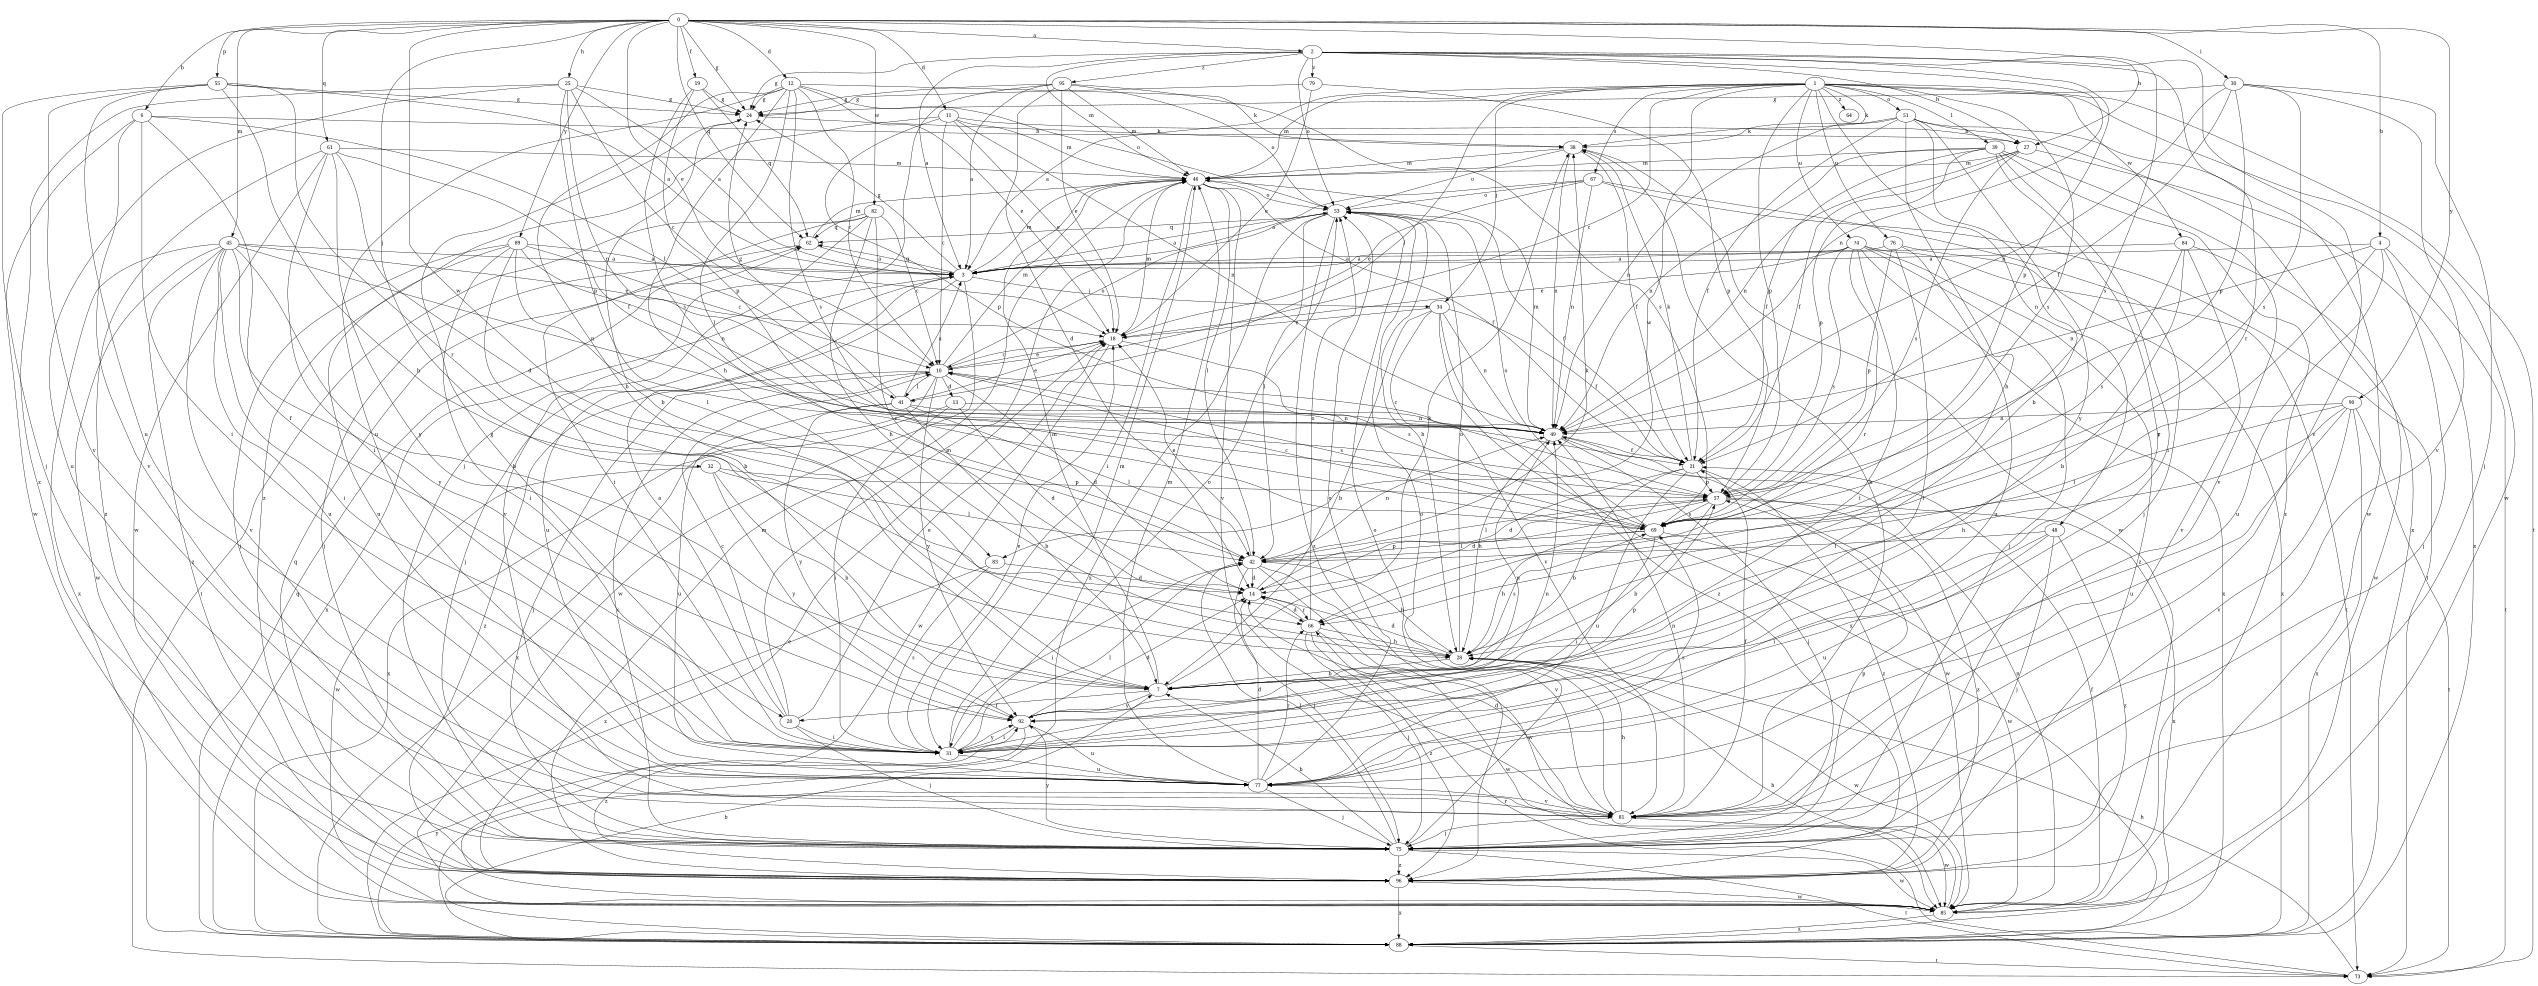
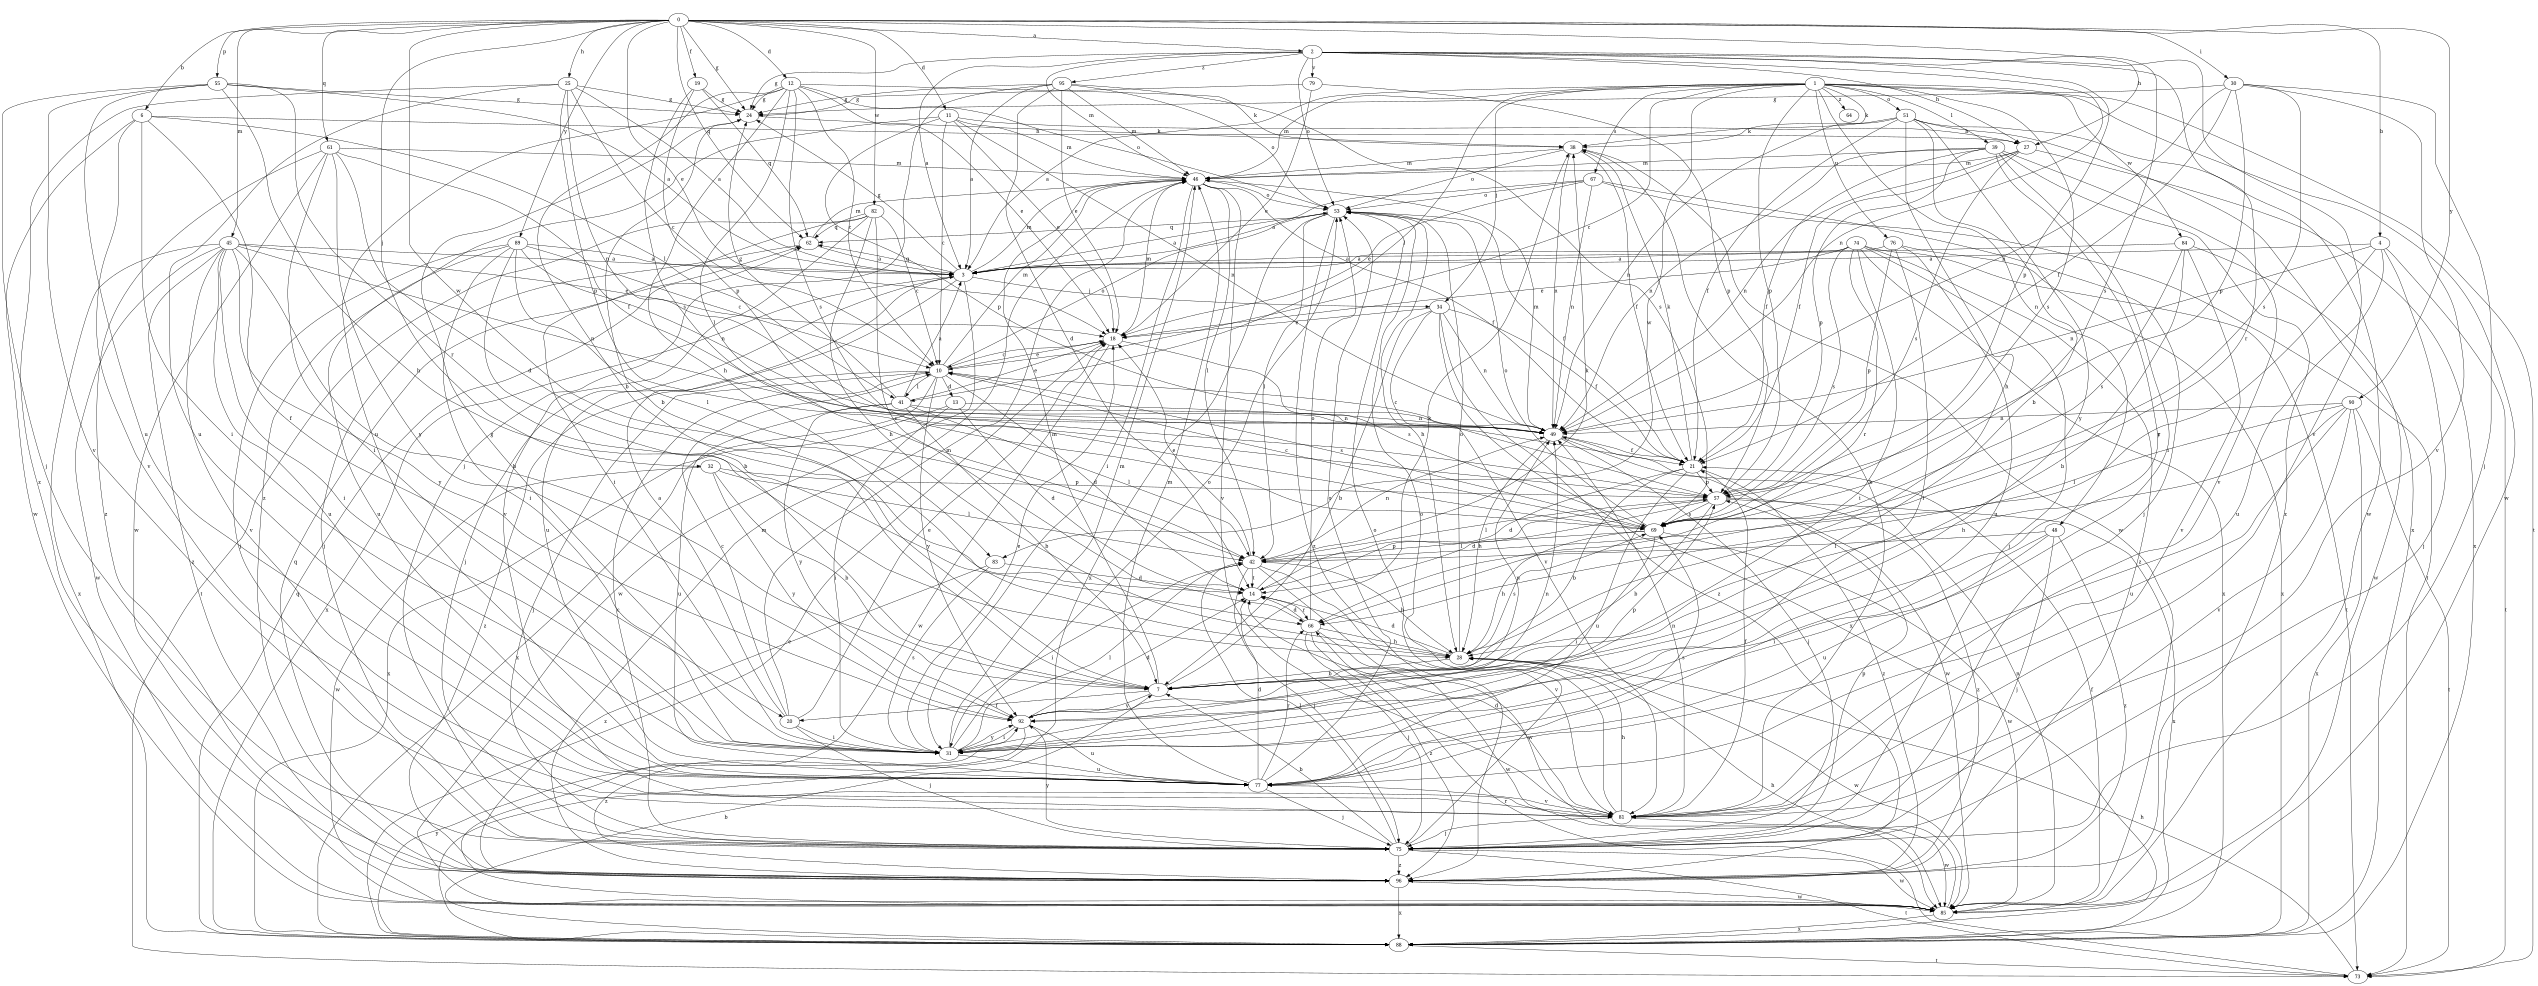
edge "1" -> "74": removed, label "u"
edge "42" -> "14": label "d" -> "t"
edge "25" -> "75": now "25" -> "77"
